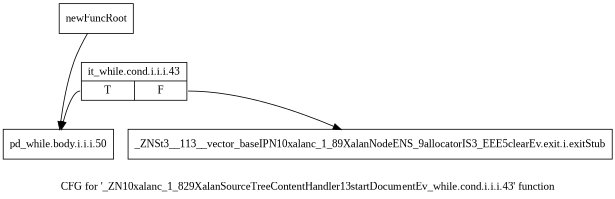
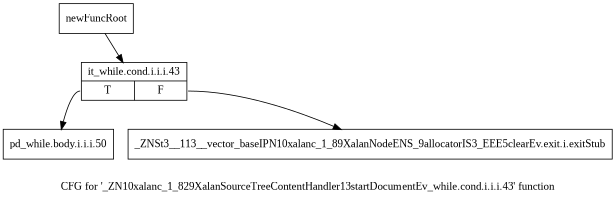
edge "newFuncRoot" -> "pd_while.body.i.i.i.50": now "newFuncRoot" -> "it_while.cond.i.i.i.43"
